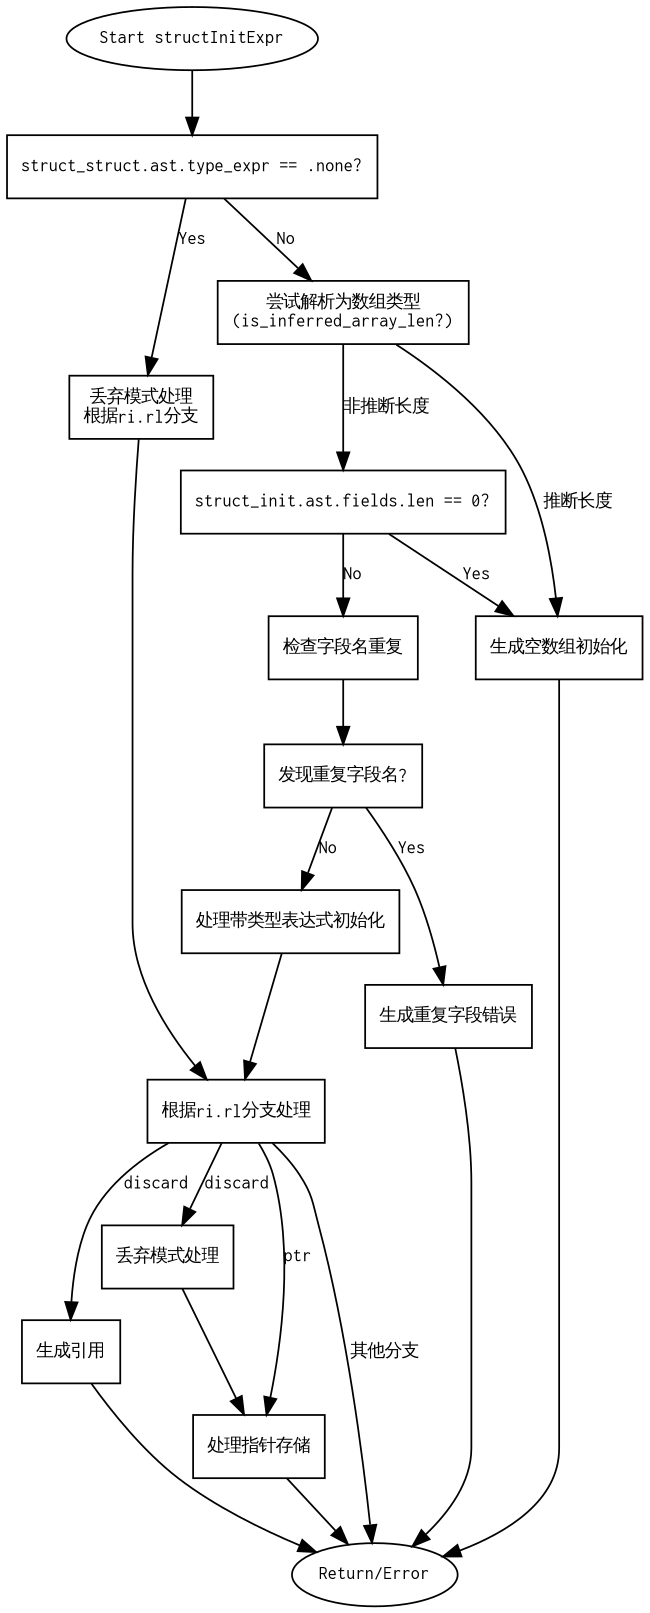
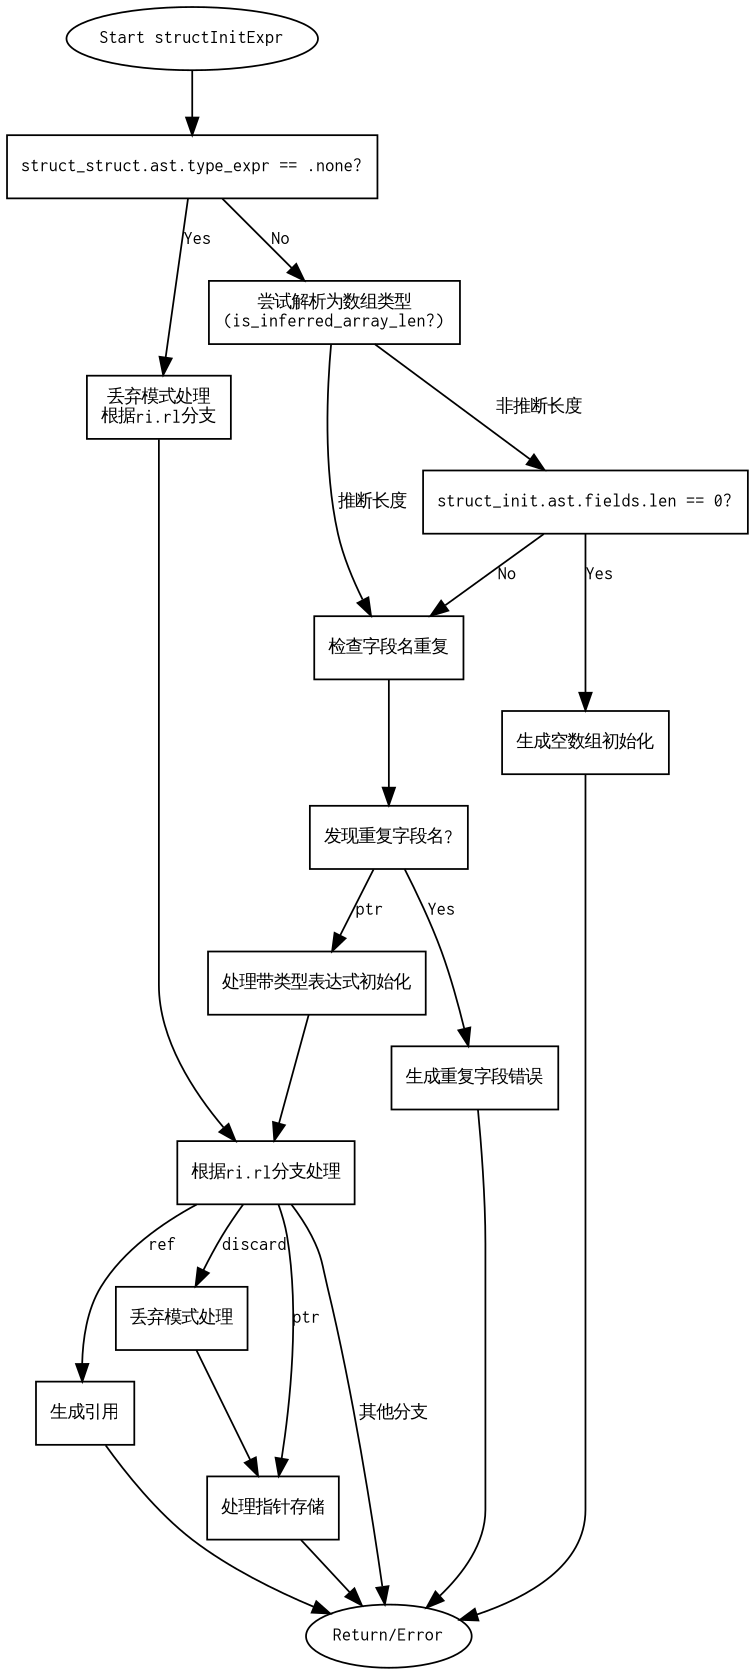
edge "尝试解析为数组类型 (is_inferred_array_len?)" -> "生成空数组初始化": now "尝试解析为数组类型 (is_inferred_array_len?)" -> "检查字段名重复"
edge "发现重复字段名?" -> "处理带类型表达式初始化": label "No" -> "ptr"
edge "根据ri.rl分支处理" -> "生成引用": label "discard" -> "ref"
